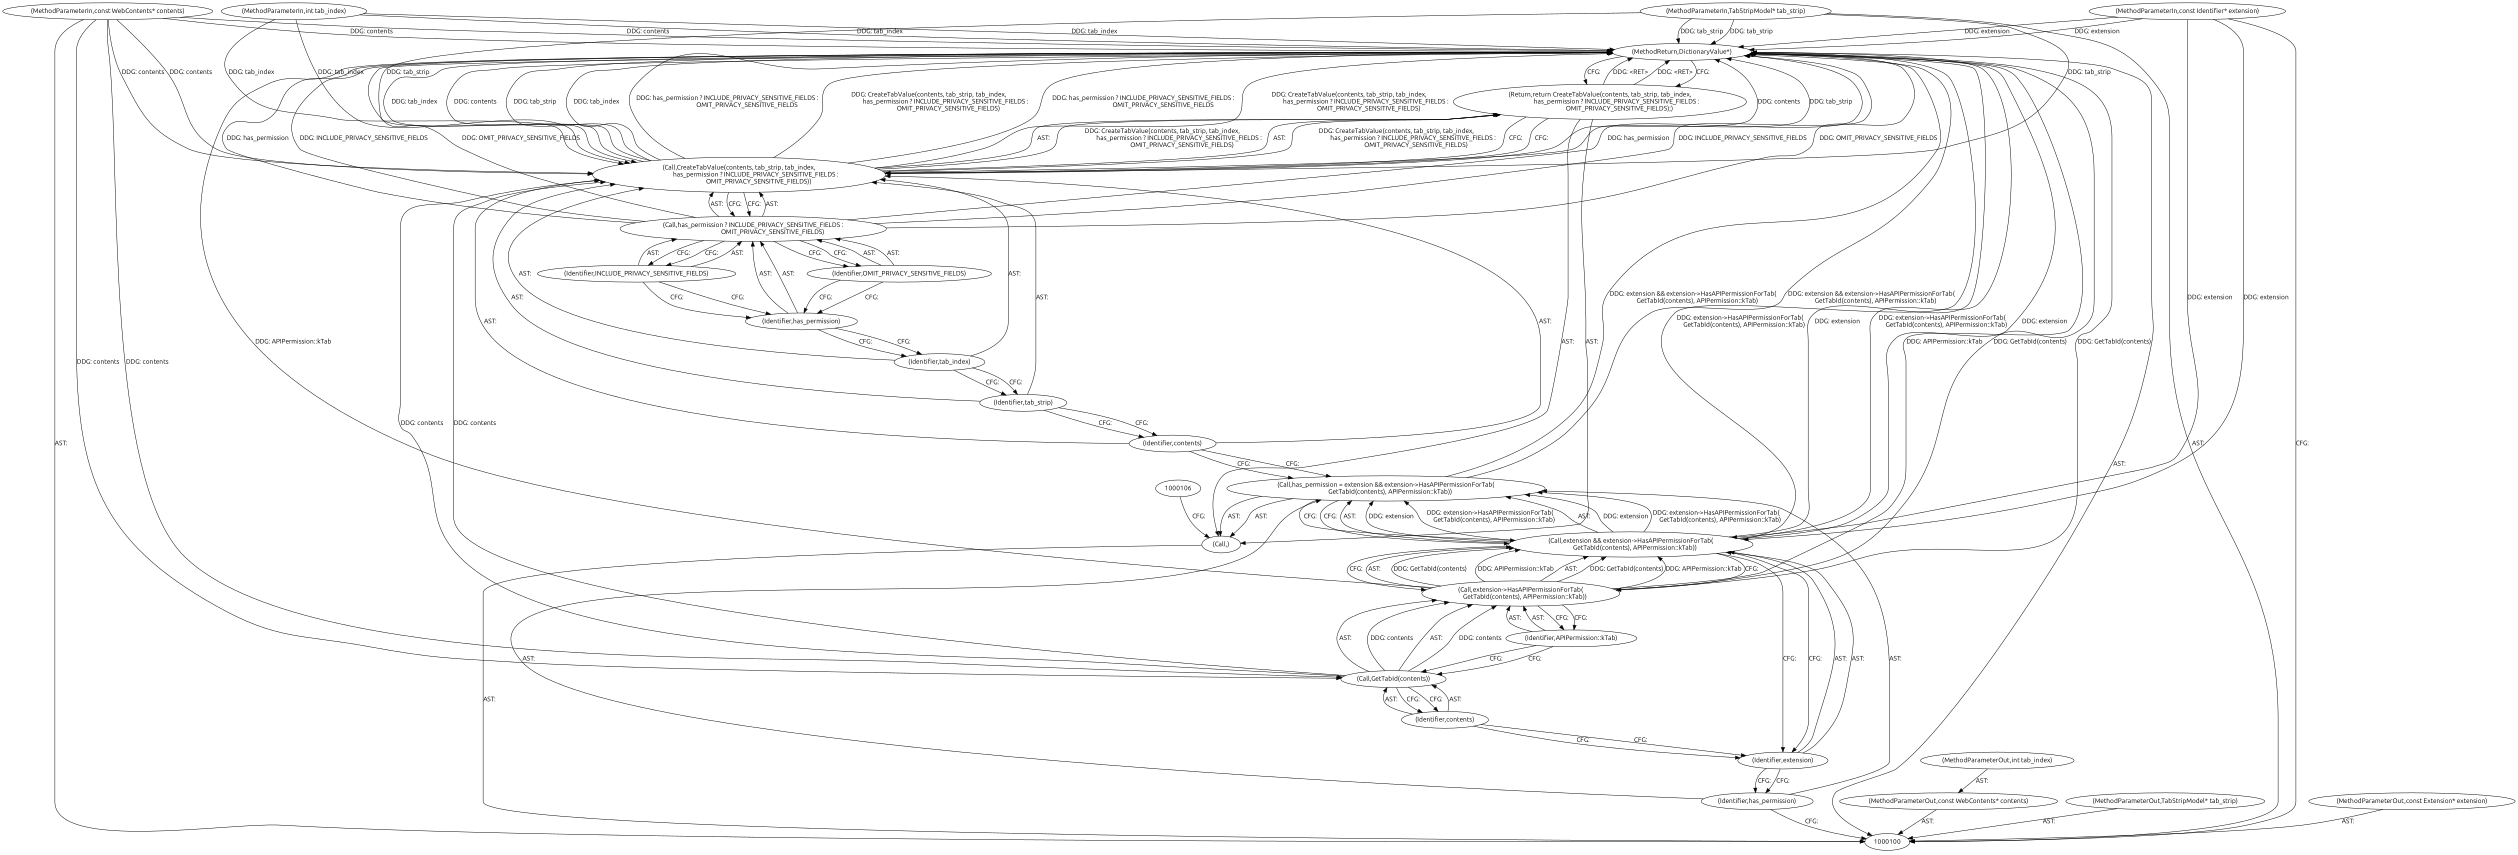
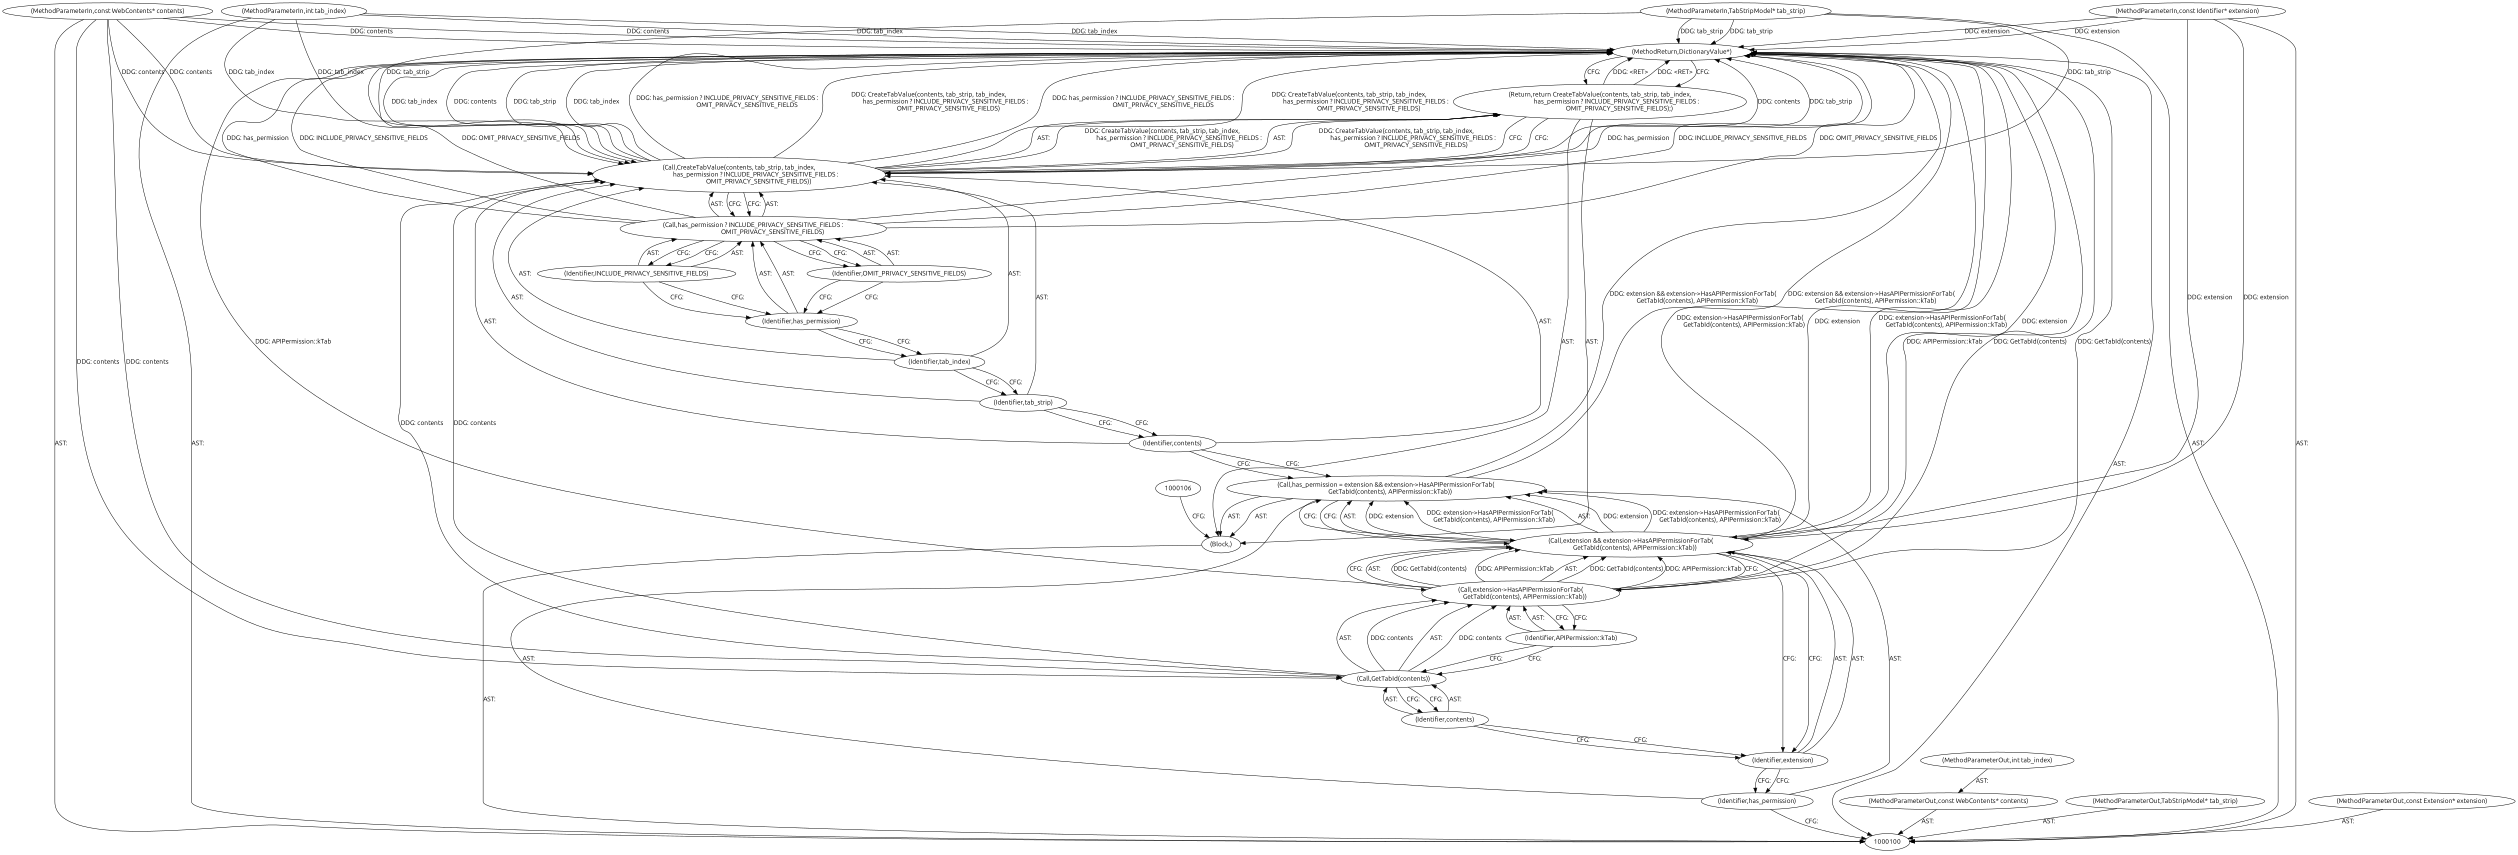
edge "(MethodParameterIn,const Identifier* extension)" -> "1000100": label "CFG: " -> "AST: "
node "(Call,)": label "(Call,)" -> "(Block,)"
edge "(MethodParameterIn,int tab_index)" -> "1000100": added, label "AST:"
